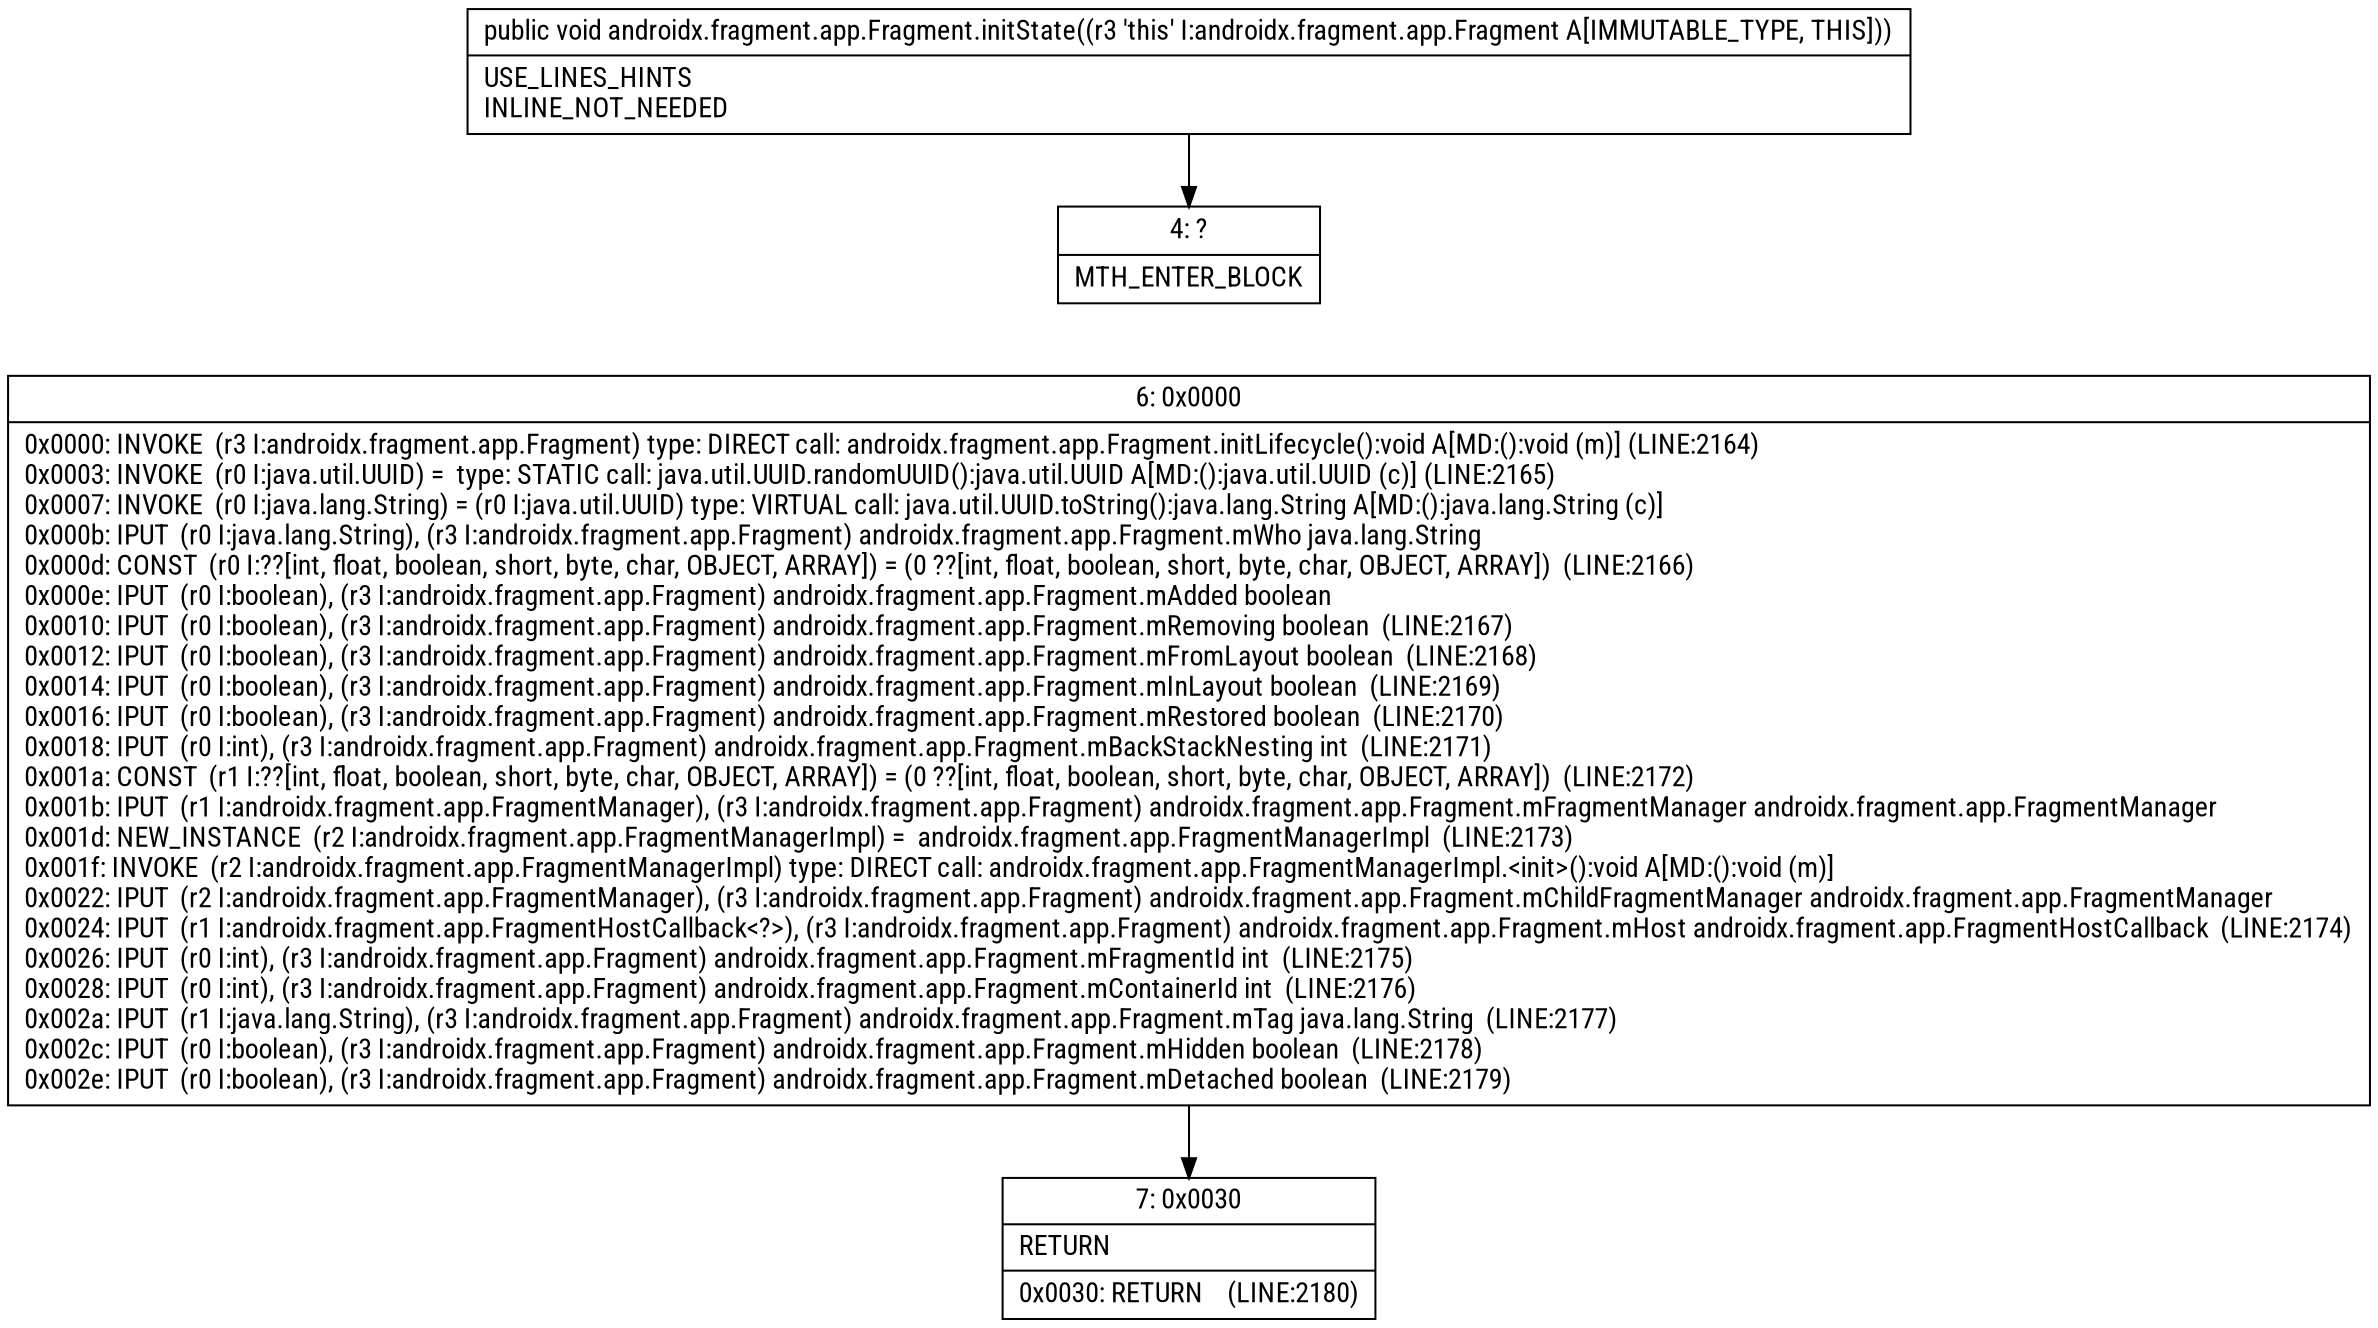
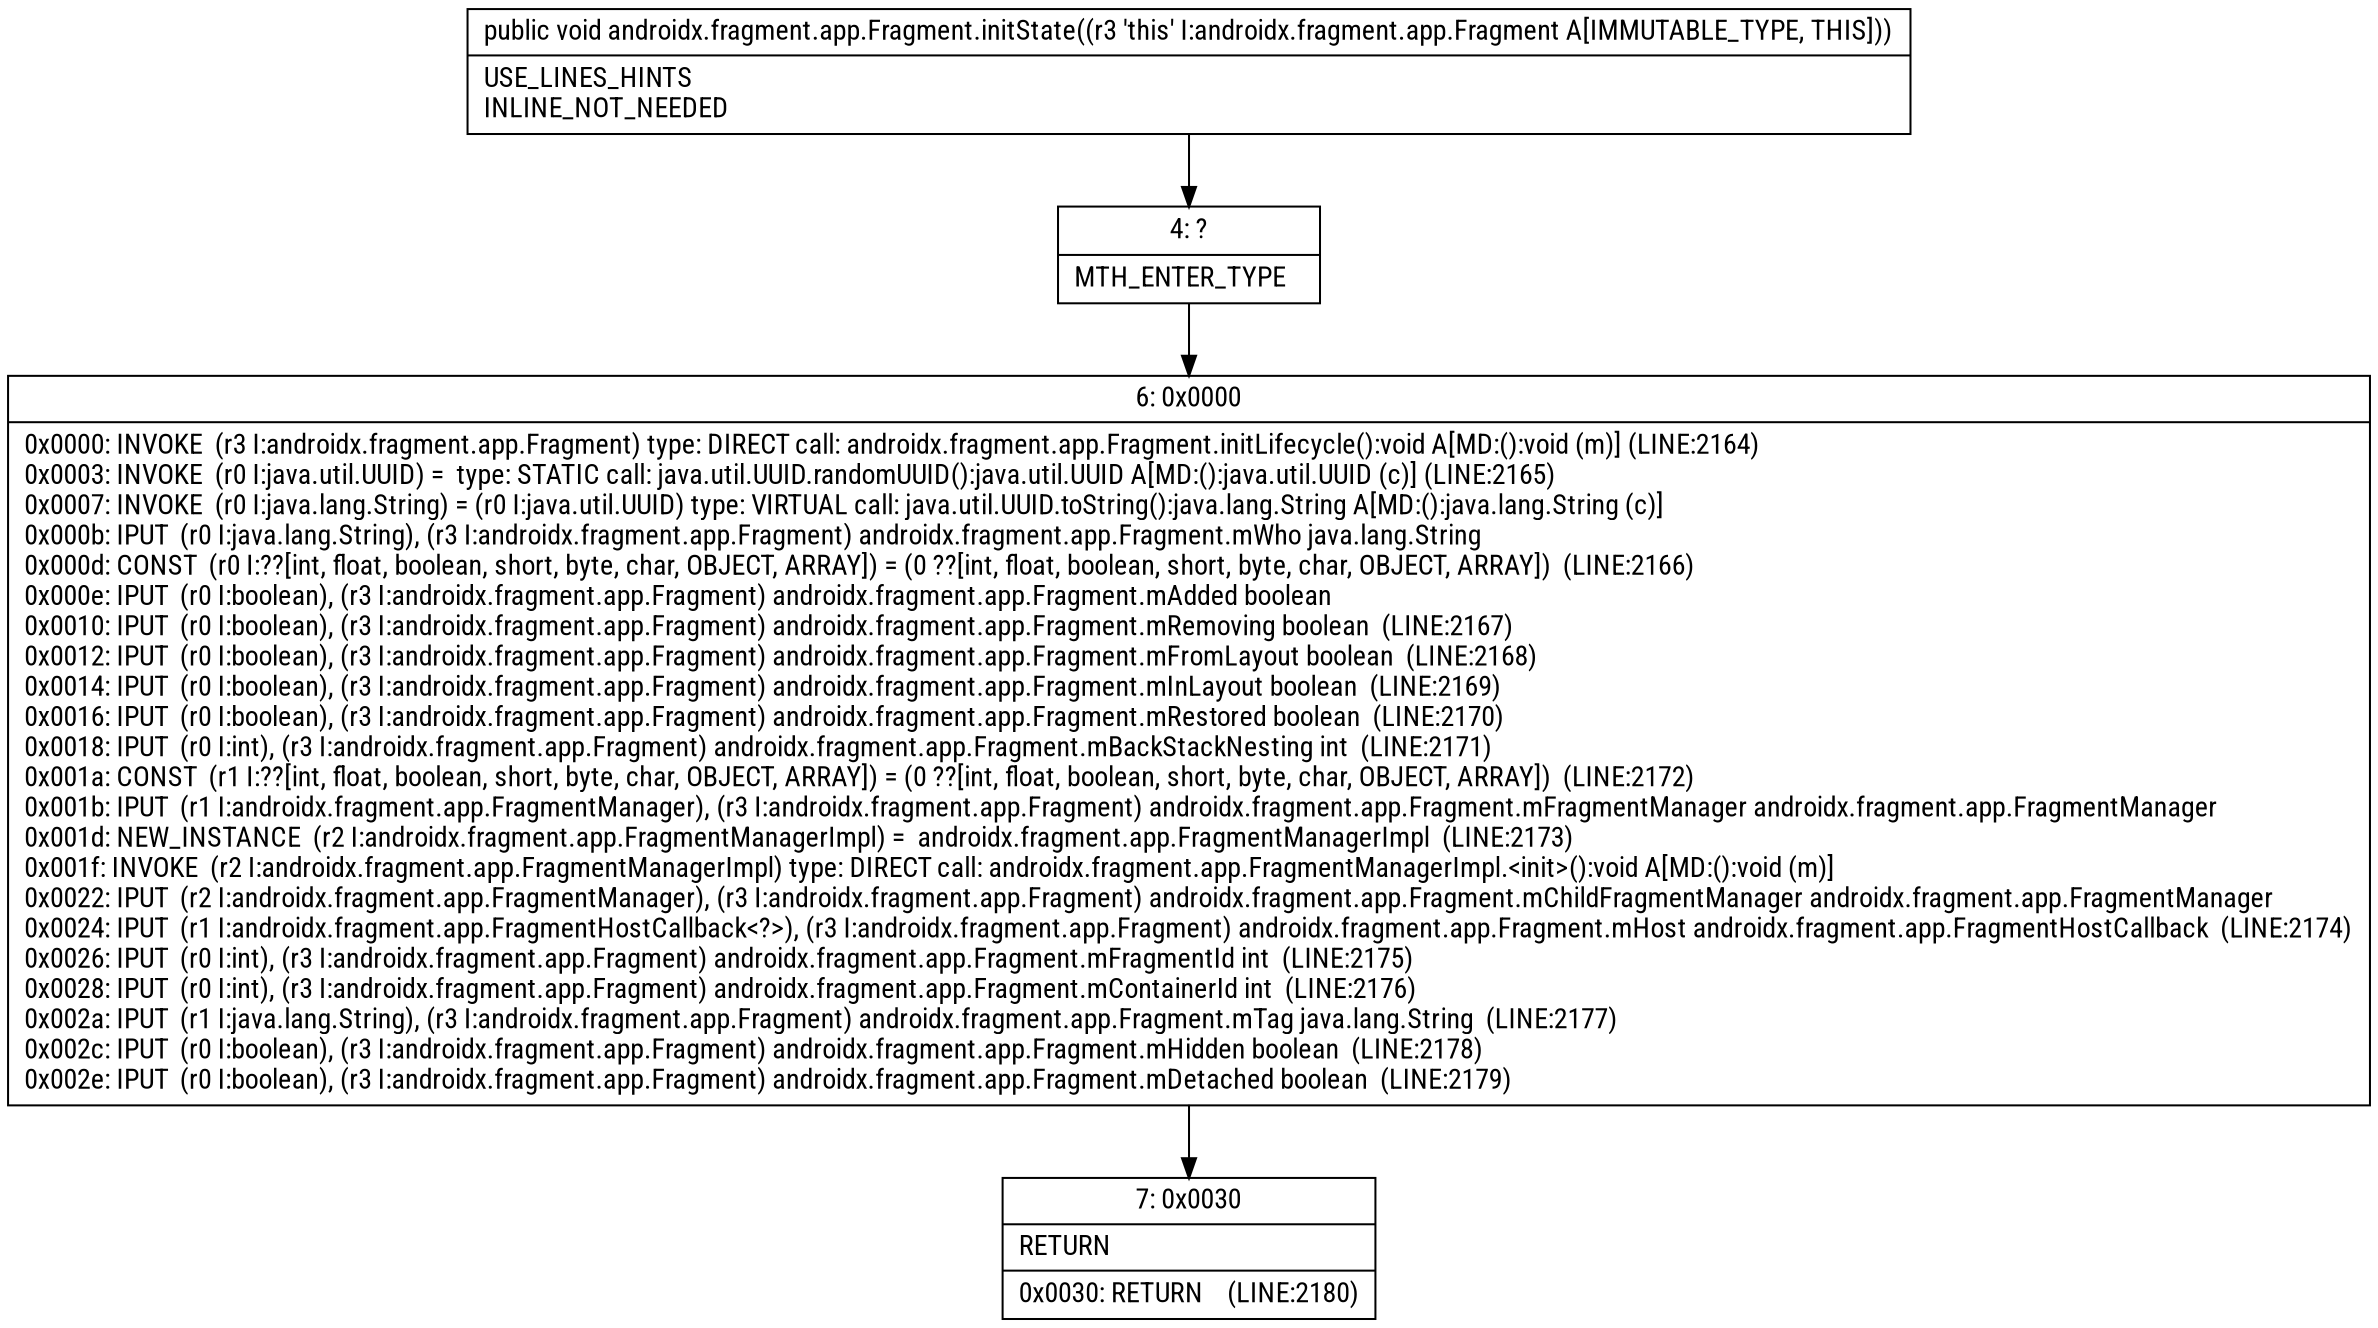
node "4: ?": text "MTH_ENTER_BLOCK" -> "MTH_ENTER_TYPE"
edge "4: ?" -> "6: 0x0000": added
